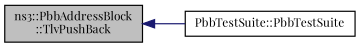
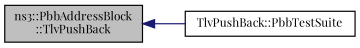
node "PbbTestSuite::PbbTestSuite": label "PbbTestSuite::PbbTestSuite" -> "TlvPushBack::PbbTestSuite"
